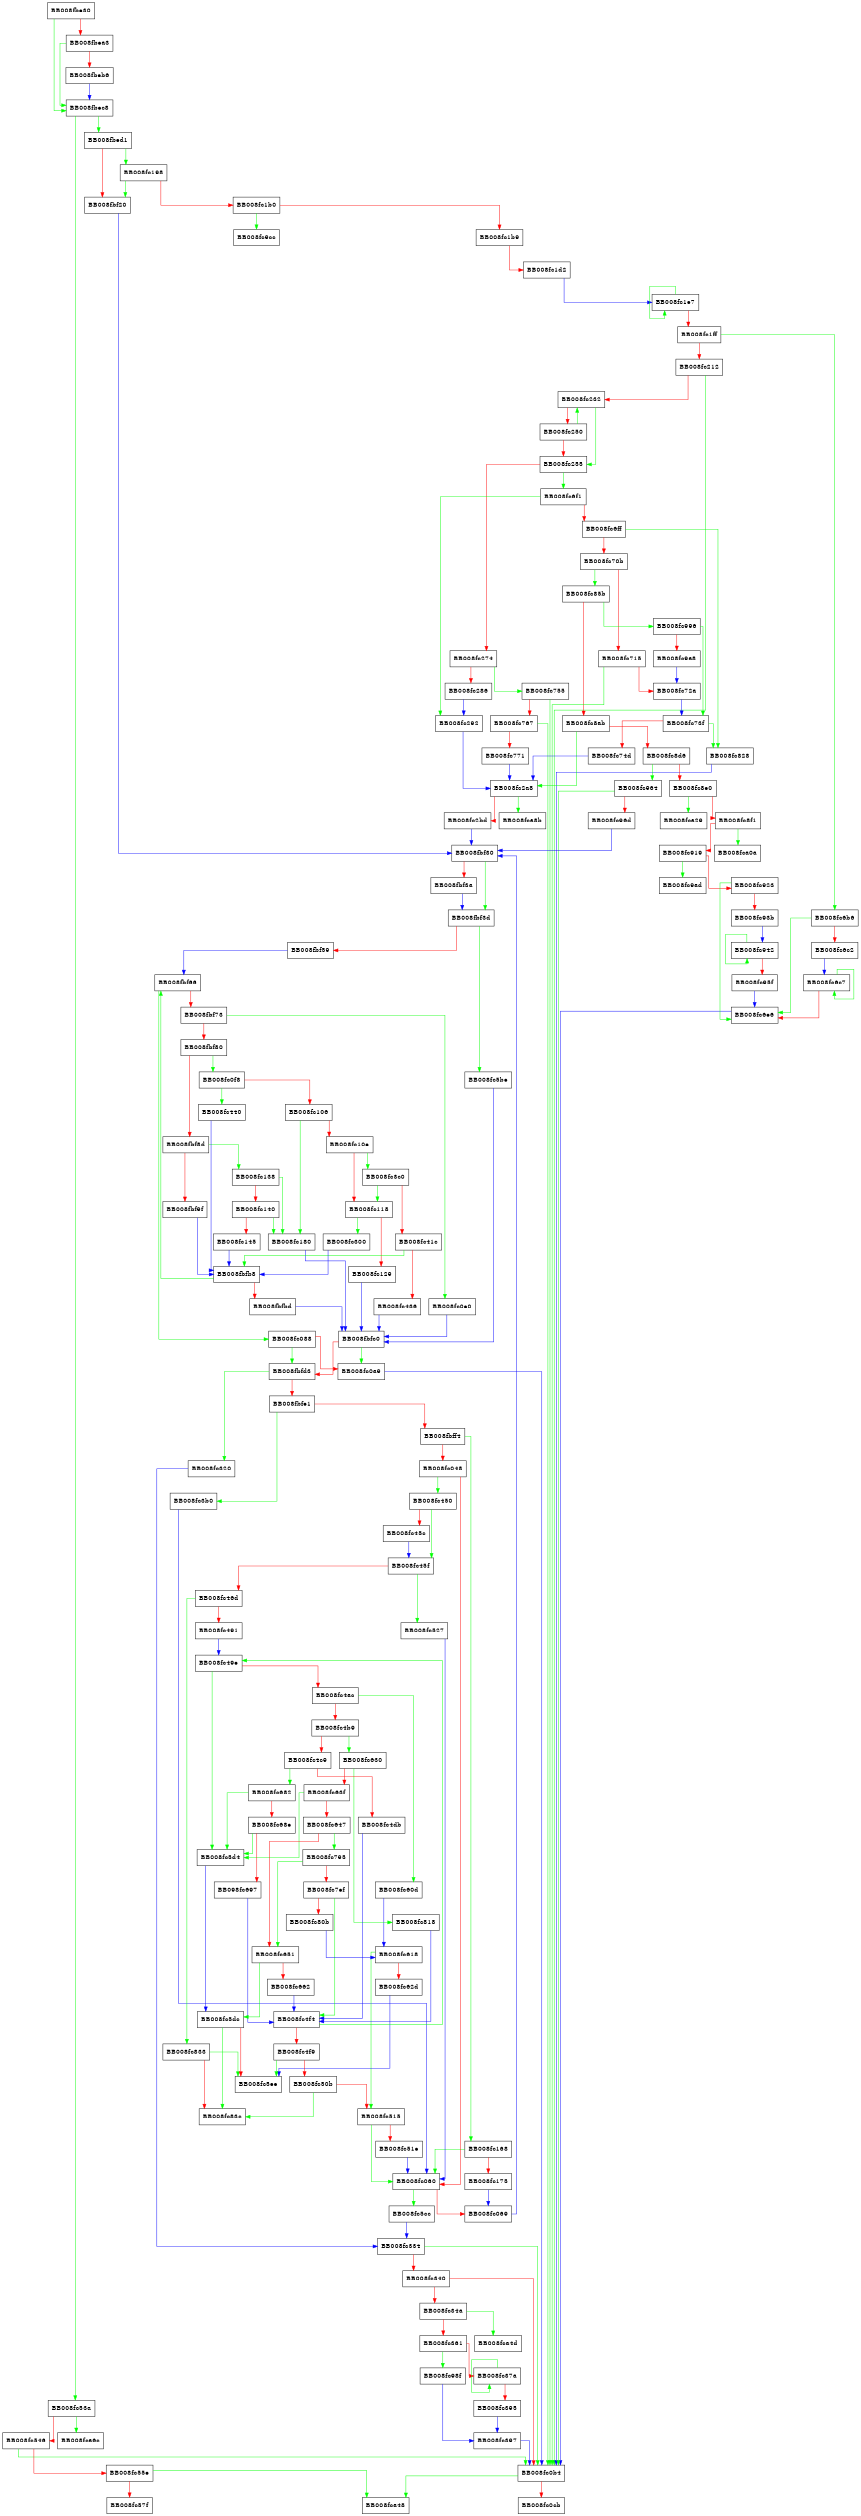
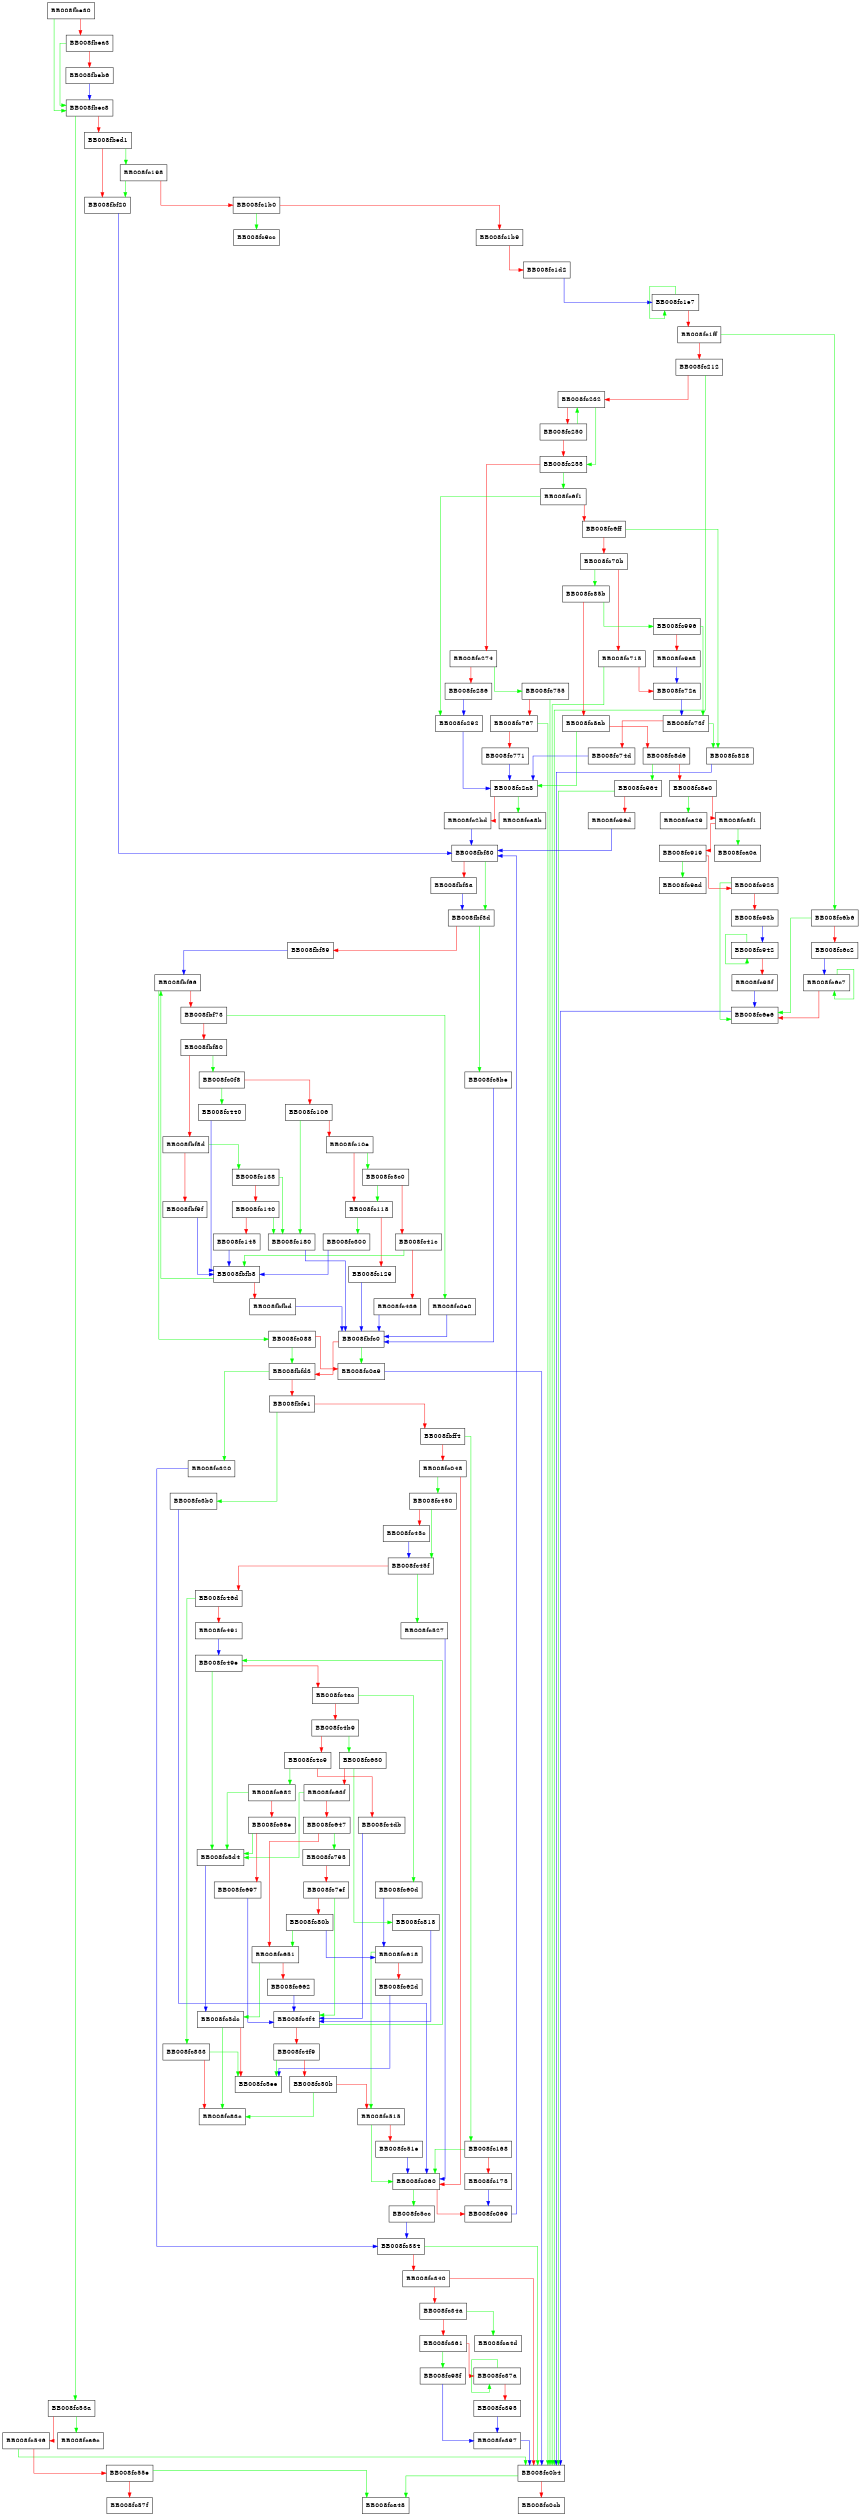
edge "BB008fbec8" -> "BB008fbed1": color green -> red
edge "BB008fc795" -> "BB008fc651": now "BB008fc80b" -> "BB008fc651"
node "BB098fc697": label "BB098fc697" -> "BB008fc697"
